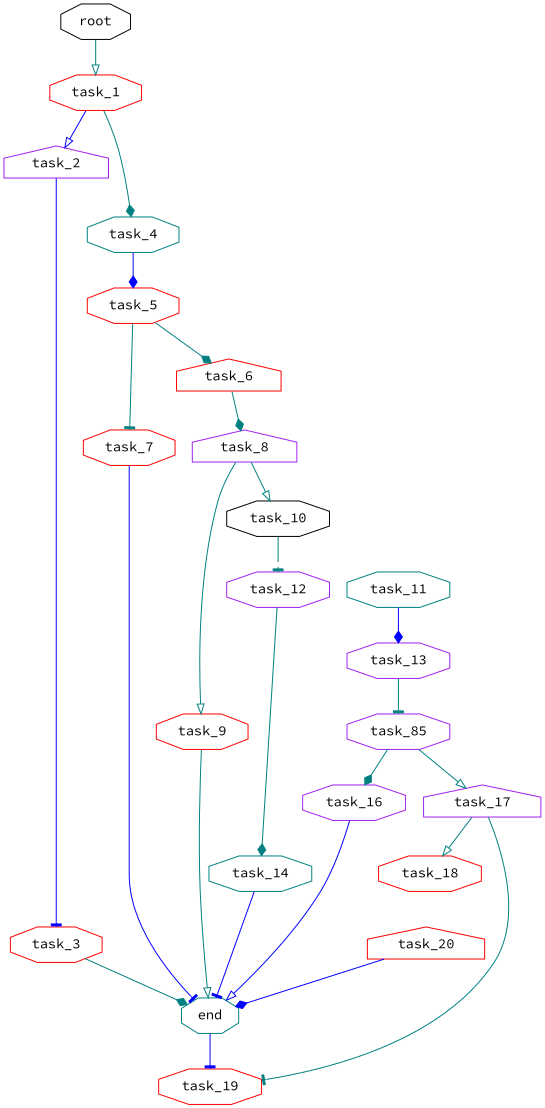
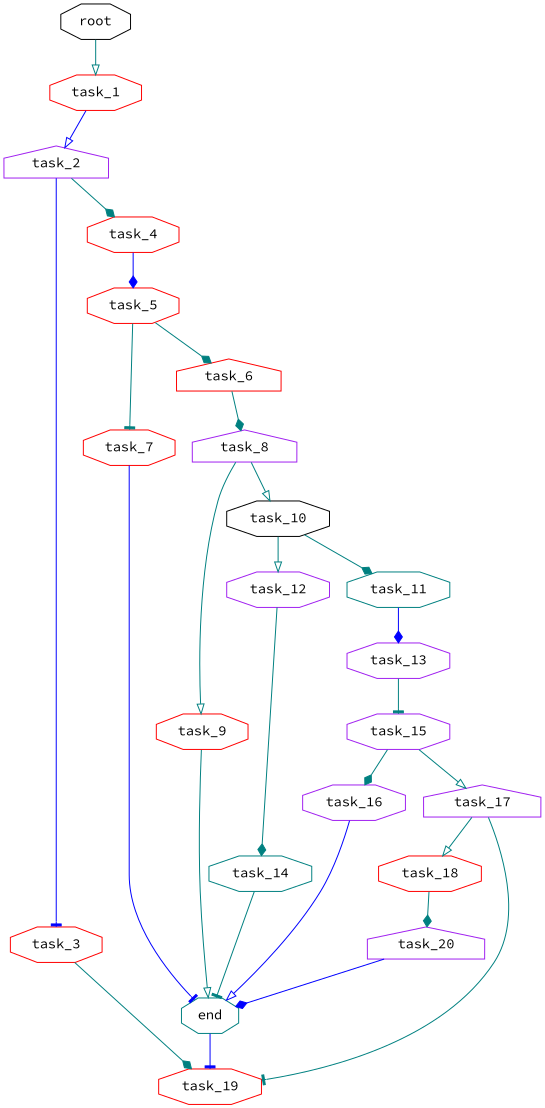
edge "task_1" -> "task_4": now "task_2" -> "task_4"
node "task_4": color teal -> red
edge "task_10" -> "task_12": arrowhead tee -> onormal
edge "task_10" -> "task_11": added
node "task_85": label "task_85" -> "task_15"
edge "task_18" -> "task_20": added
edge "task_14" -> "end": color blue -> teal
node "task_20": color red -> purple
edge "task_3" -> "end": now "task_3" -> "task_19"
